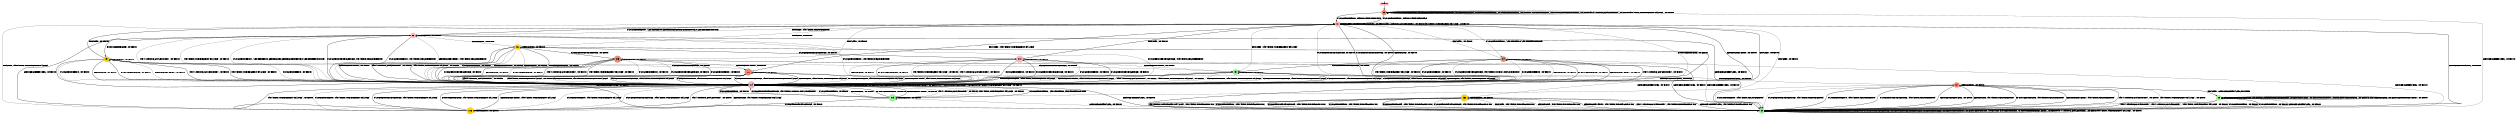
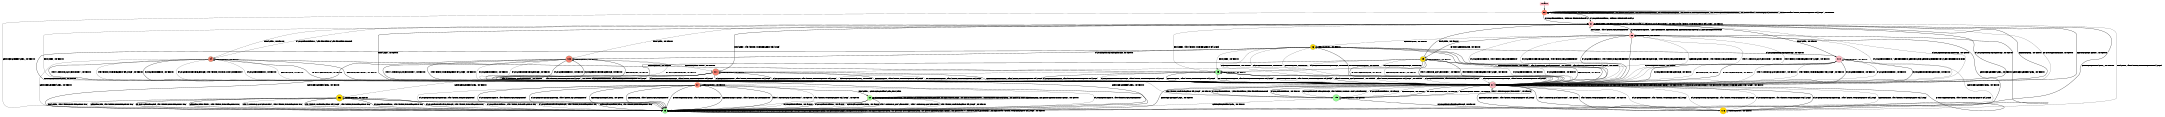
edge "s6" -> "s1": now "s6" -> "s5"
node "s6": color darkorange -> darkgreen
edge "s4" -> "s5": label "PSK_CLIENT_KEY_EXCHANGE / TIMEOUT" -> "APPLICATION / TIMEOUT"
